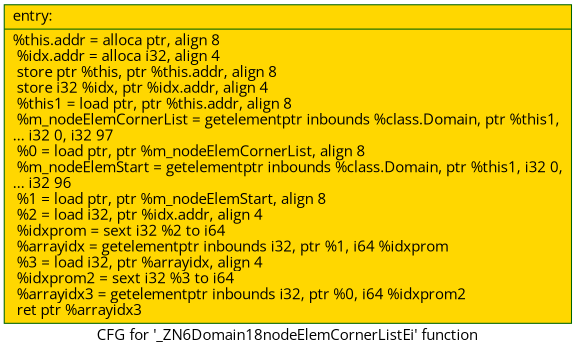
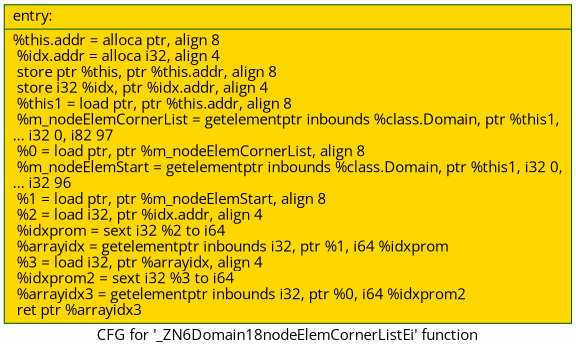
node "entry:": text "... i32 0, i32 97" -> "... i32 0, i82 97"
